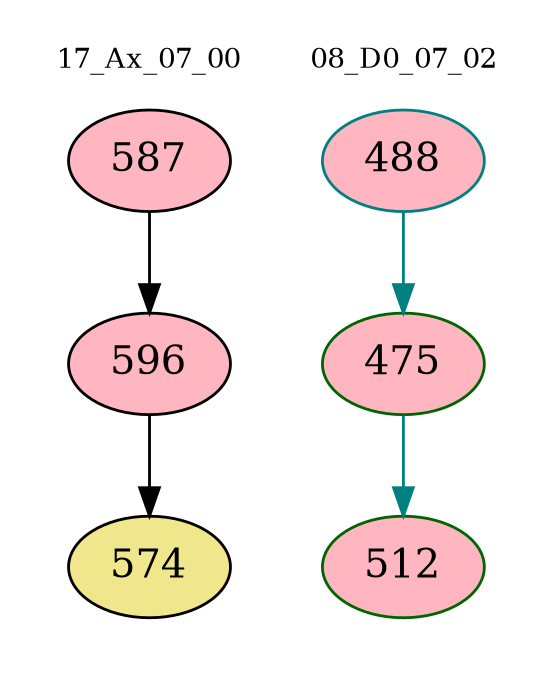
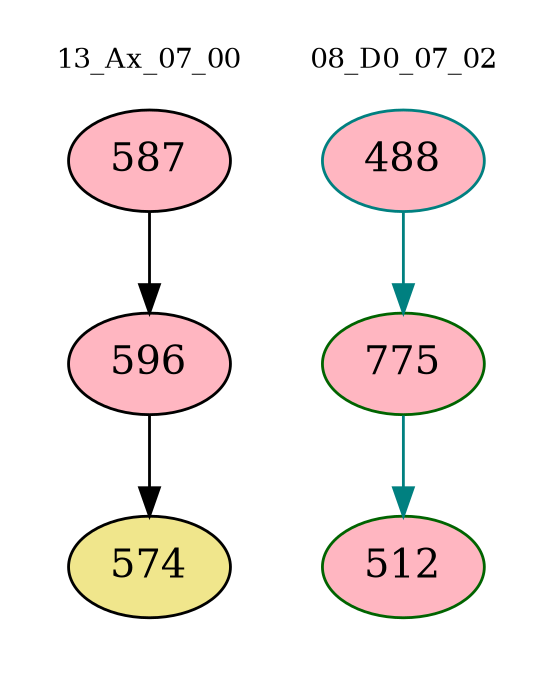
cluster "17_Ax_07_00": label "17_Ax_07_00" -> "13_Ax_07_00"
node "475": label "475" -> "775"
